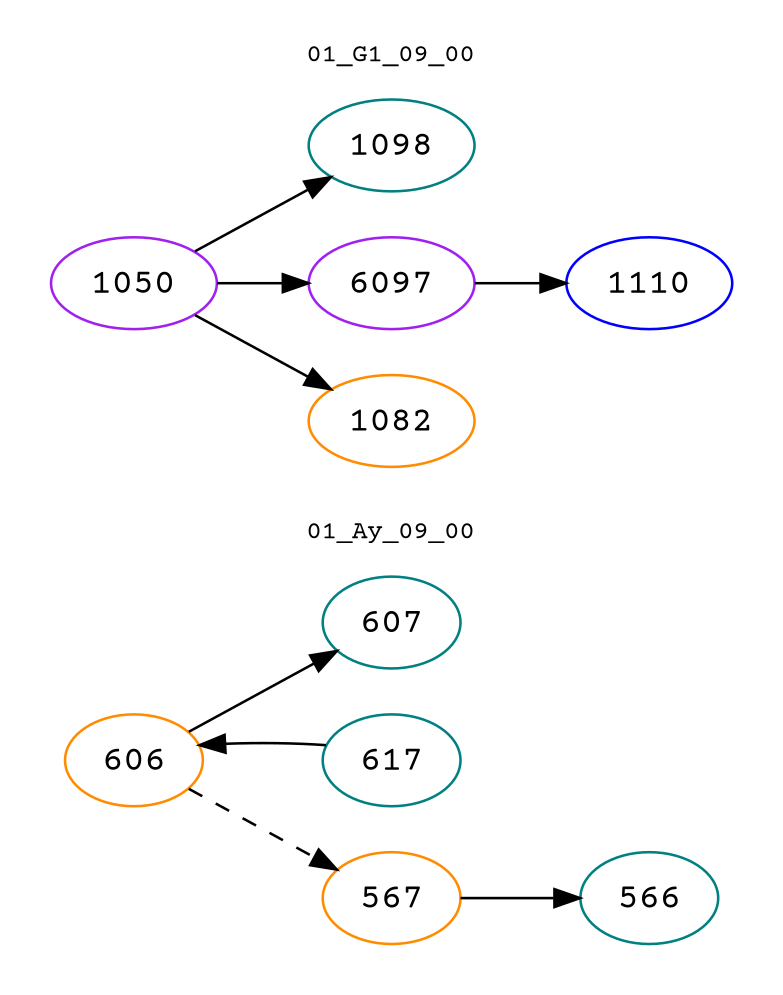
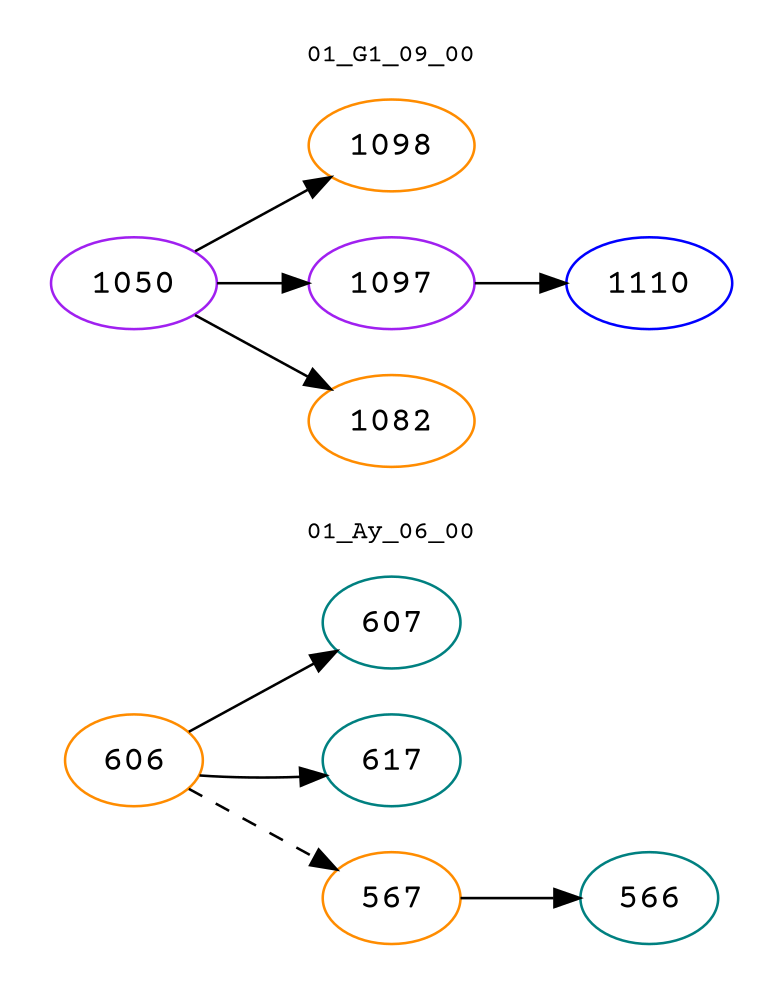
node "1098": color teal -> darkorange
node "6097": label "6097" -> "1097"
cluster "01_Ay_09_00": label "01_Ay_09_00" -> "01_Ay_06_00"
edge "617" -> "606": reversed
